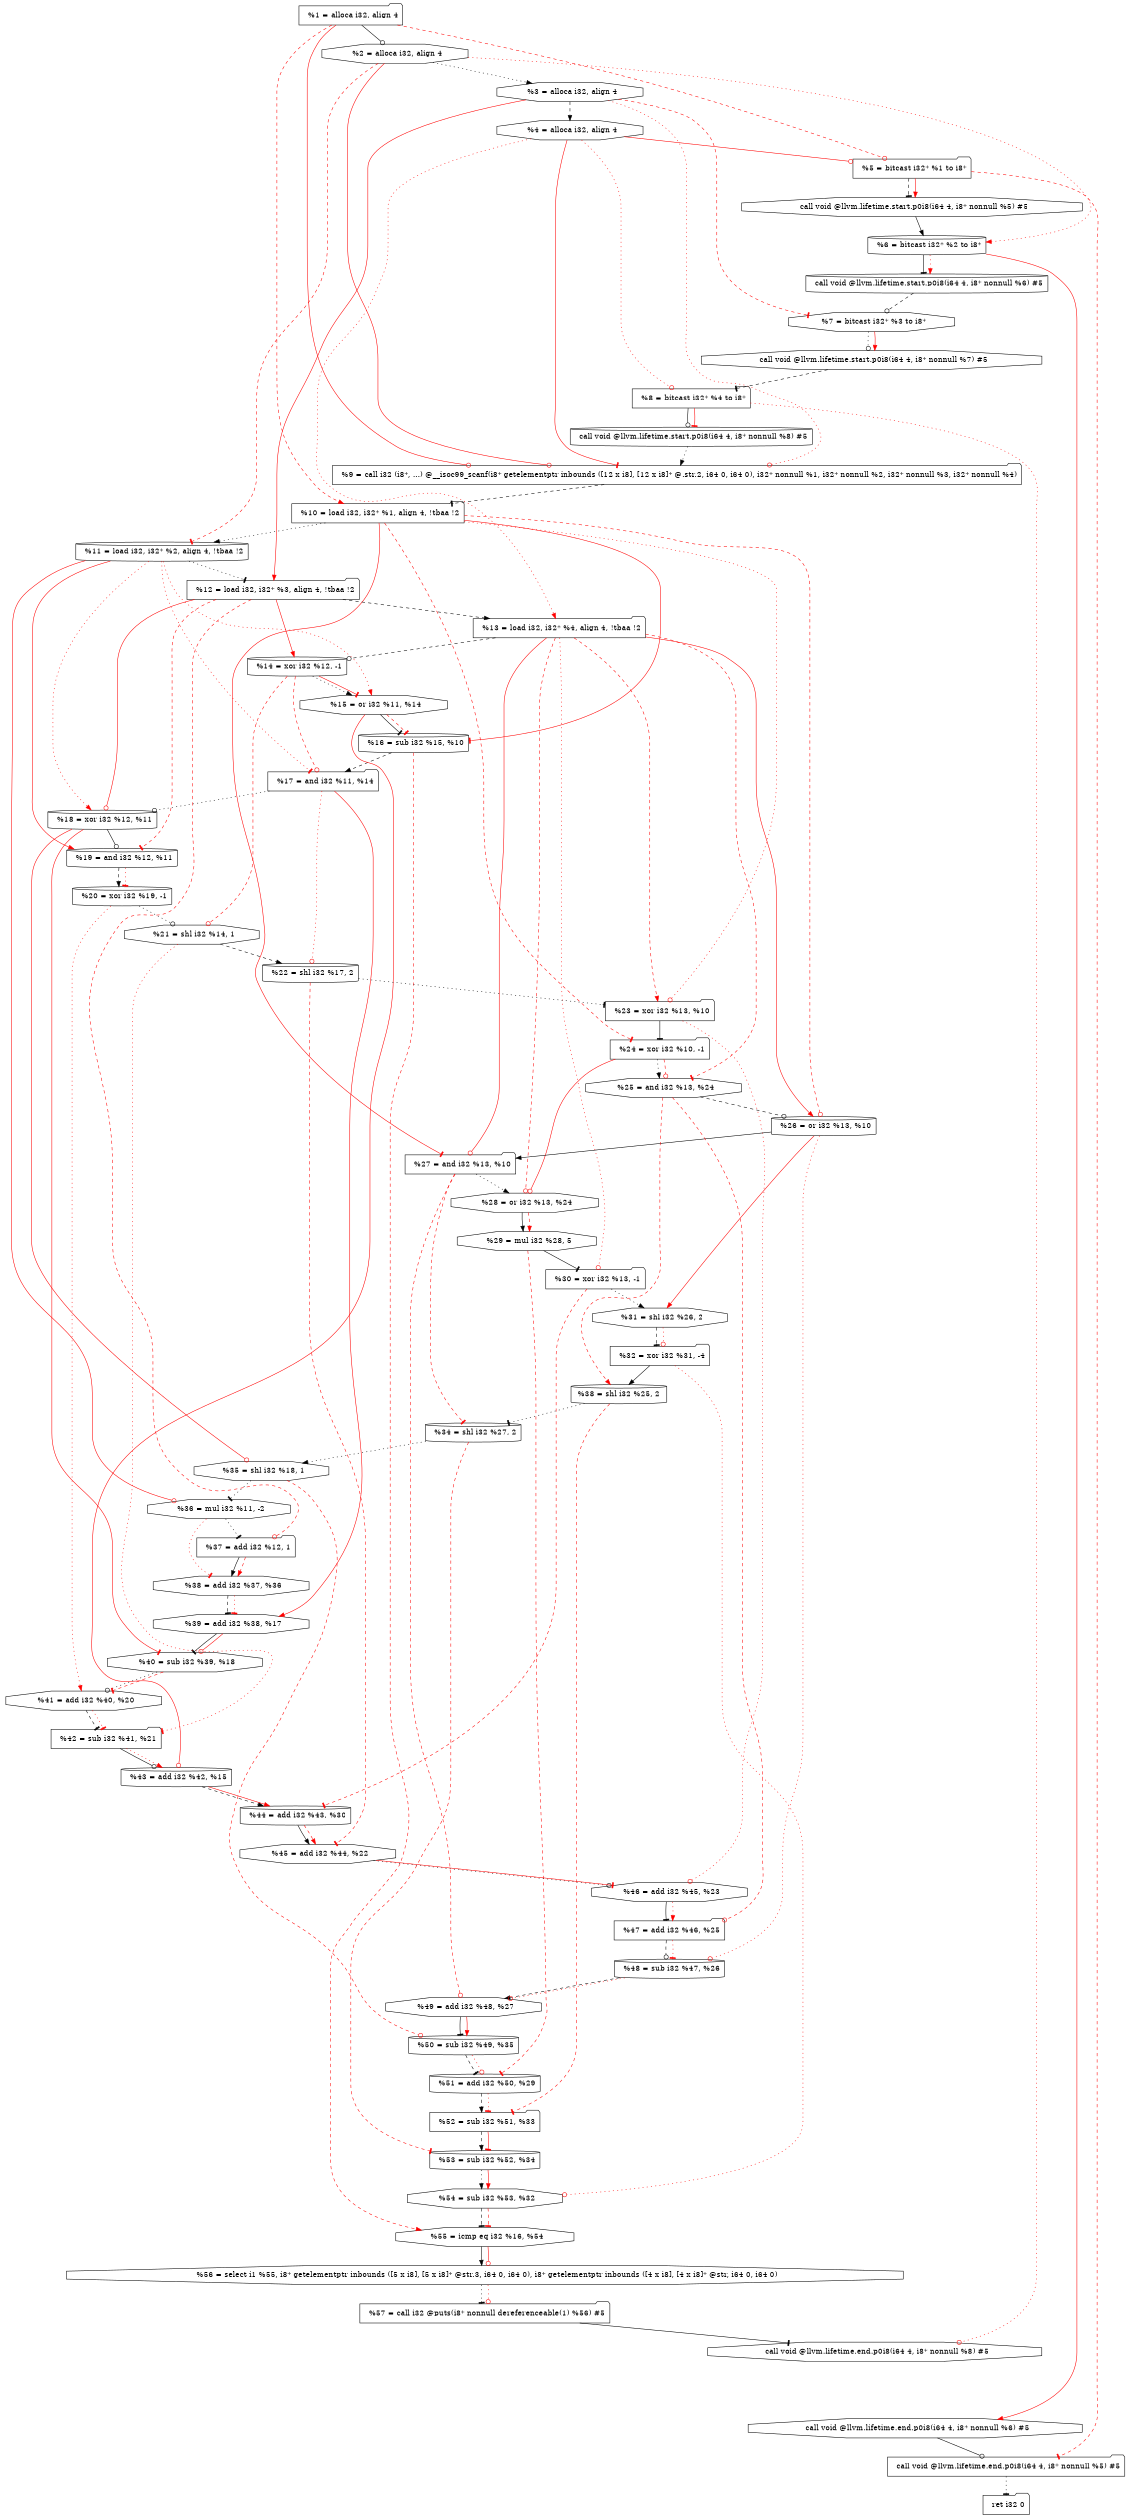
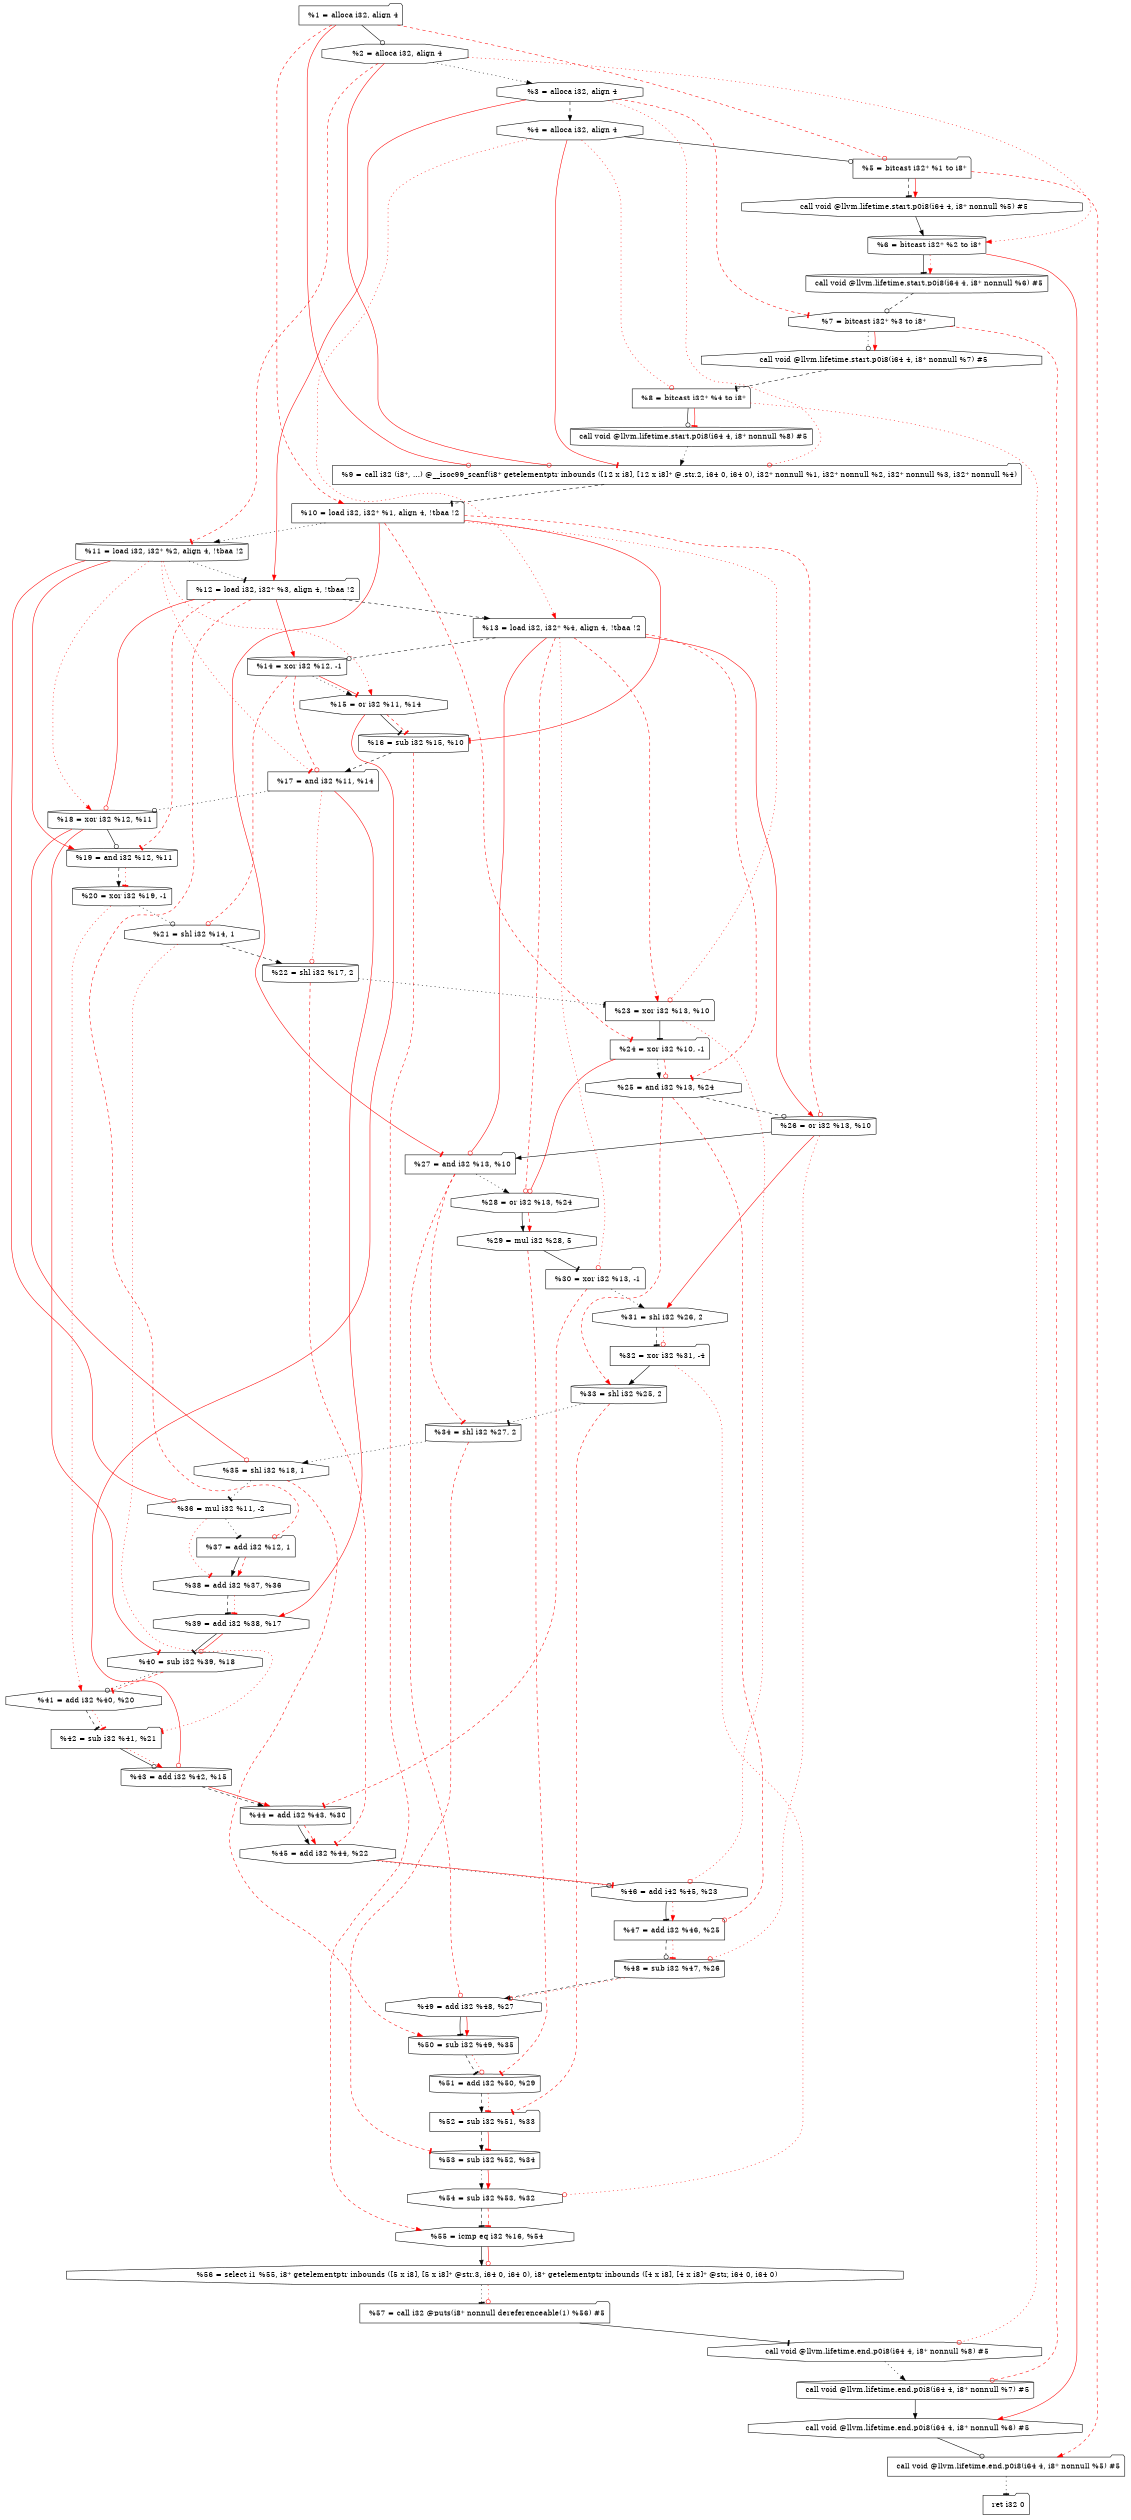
edge "%4 = alloca i32, align 4" -> "%5 = bitcast i32* %1 to i8*": color red -> black
edge "%5 = bitcast i32* %1 to i8*" -> "call void @llvm.lifetime.end.p0i8(i64 4, i8* nonnull %5) #5": arrowhead tee -> normal
node "%38 = shl i32 %25, 2": label "%38 = shl i32 %25, 2" -> "%33 = shl i32 %25, 2"
edge "%35 = shl i32 %18, 1" -> "%50 = sub i32 %49, %35": arrowhead odot -> normal
node "%46 = add i32 %45, %23": label "%46 = add i32 %45, %23" -> "%46 = add i42 %45, %23"
node "call void @llvm.lifetime.end.p0i8(i64 4, i8* nonnull %7) #5": added
